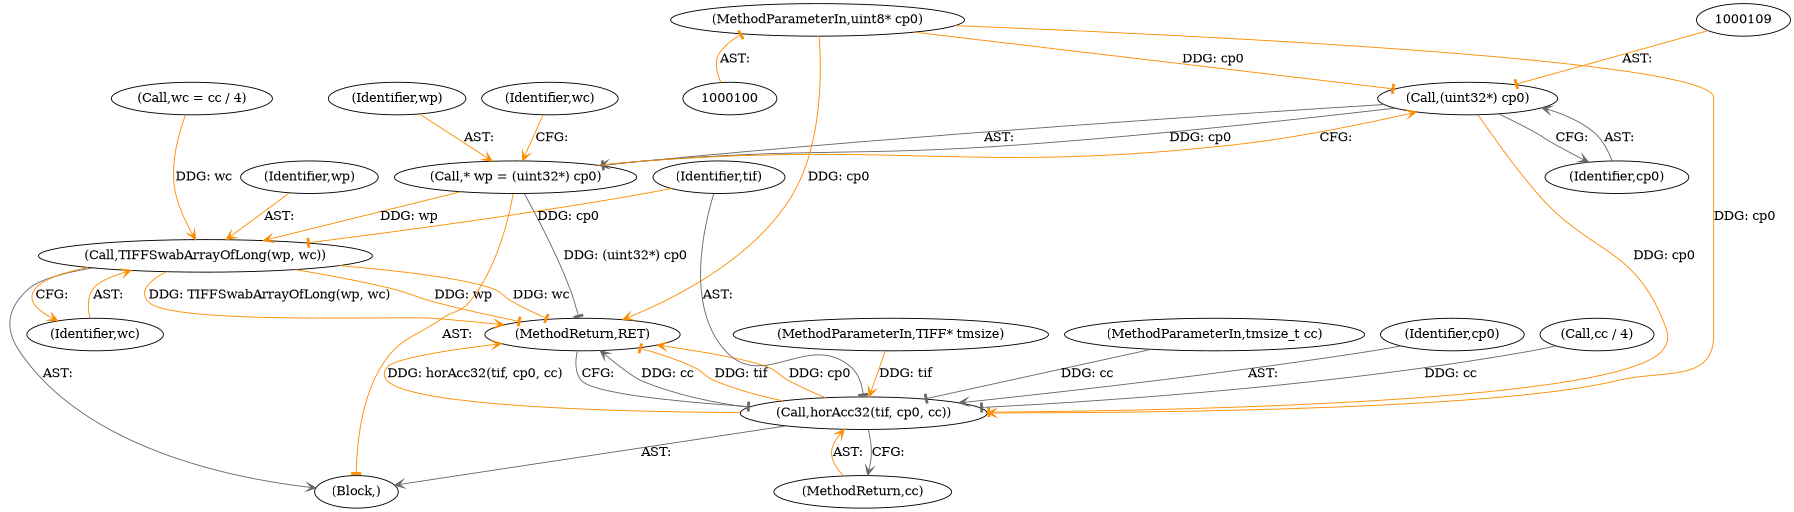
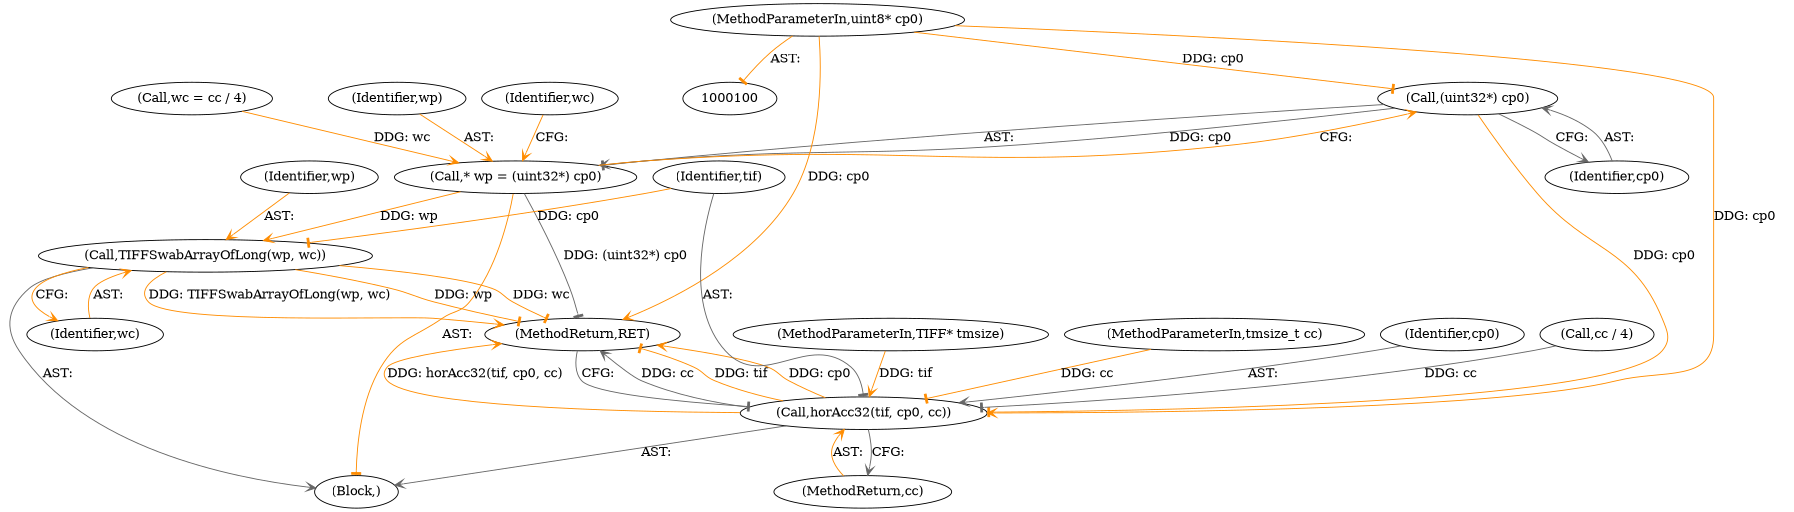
node "1000109": removed
edge "1000100" -> "(MethodParameterIn,uint8* cp0)": reversed
edge "(Call,wc = cc / 4)" -> "(Call,TIFFSwabArrayOfLong(wp, wc))": now "(Call,wc = cc / 4)" -> "(Call,* wp = (uint32*) cp0)"
edge "(MethodParameterIn,tmsize_t cc)" -> "(Call,horAcc32(tif, cp0, cc))": color gray40 -> darkorange
